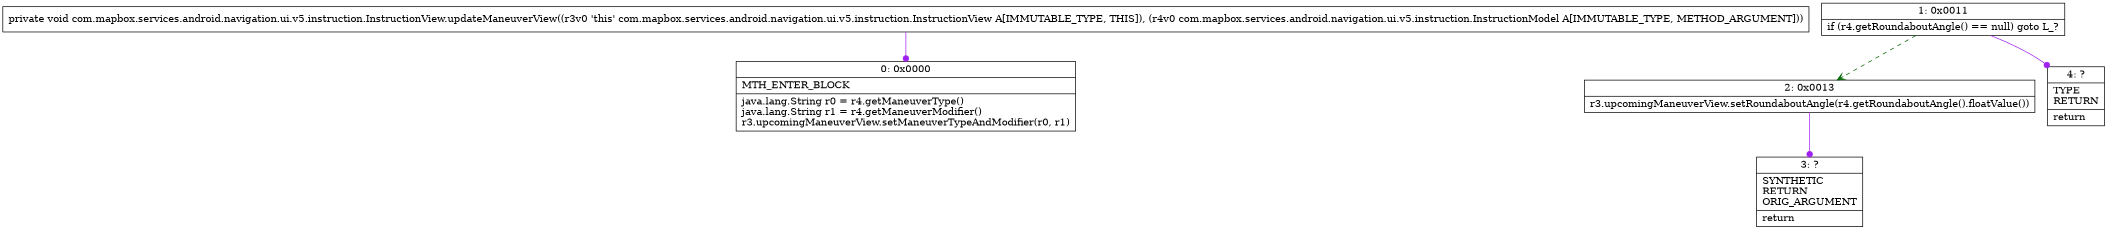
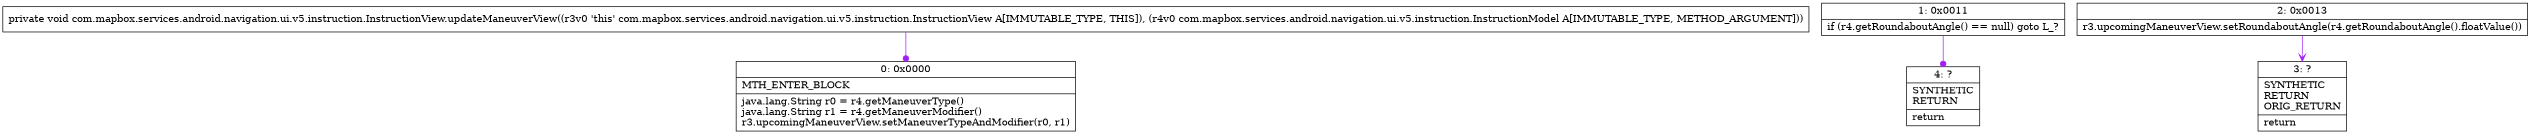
edge "1: 0x0011" -> "2: 0x0013": removed
node "4: ?": text "TYPE" -> "SYNTHETIC"
edge "2: 0x0013" -> "3: ?": arrowhead dot -> vee
node "3: ?": text "ORIG_ARGUMENT" -> "ORIG_RETURN"
